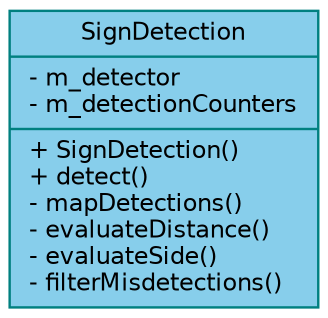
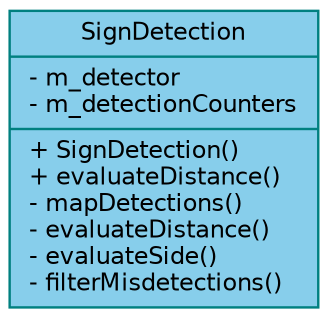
node "SignDetection": text "+ detect()" -> "+ evaluateDistance()"
